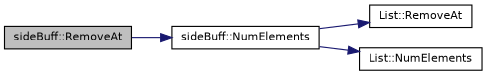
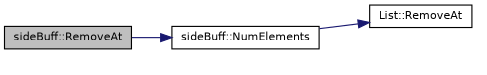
node "List::NumElements": removed
